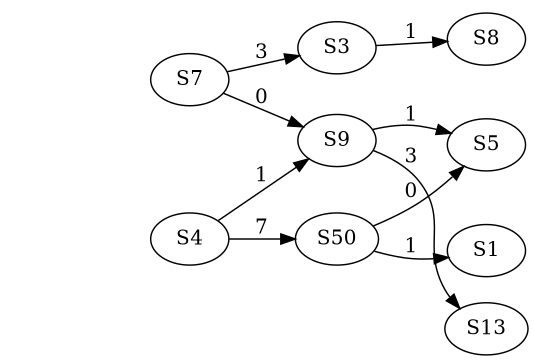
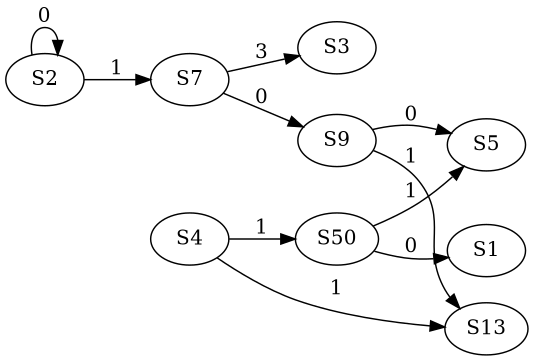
node "S8": removed
node "S2": added
edge "S9" -> "S5": label "1" -> "0"
edge "S9" -> "S13": label "3" -> "1"
edge "S50" -> "S5": label "0" -> "1"
edge "S4" -> "S9": now "S4" -> "S13"
edge "S4" -> "S50": label "7" -> "1"
edge "S50" -> "S1": label "1" -> "0"
